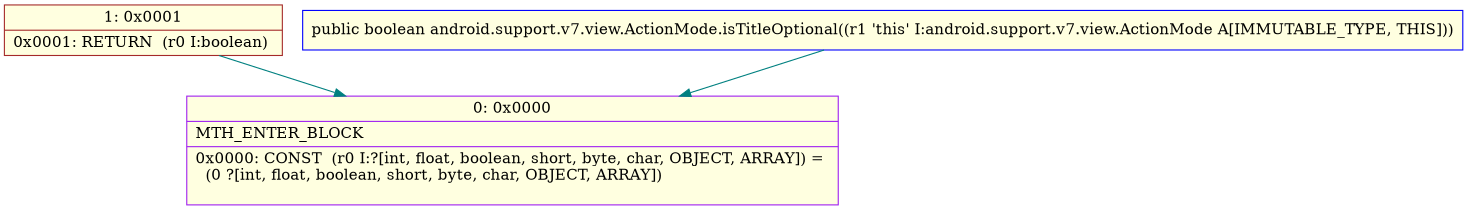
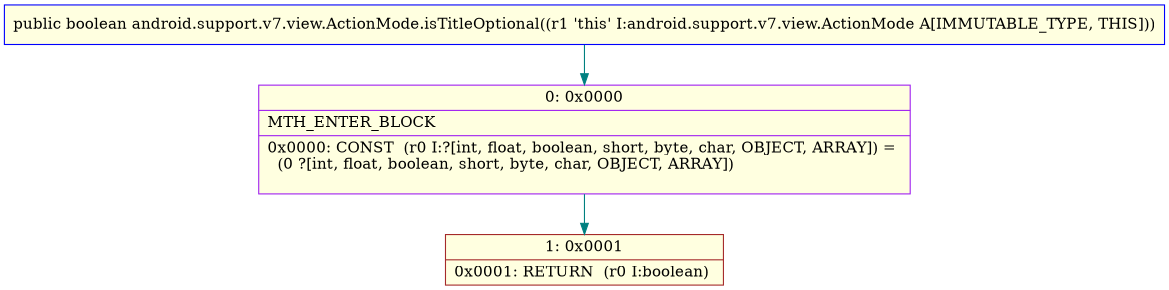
edge "1: 0x0001" -> "0: 0x0000": reversed
